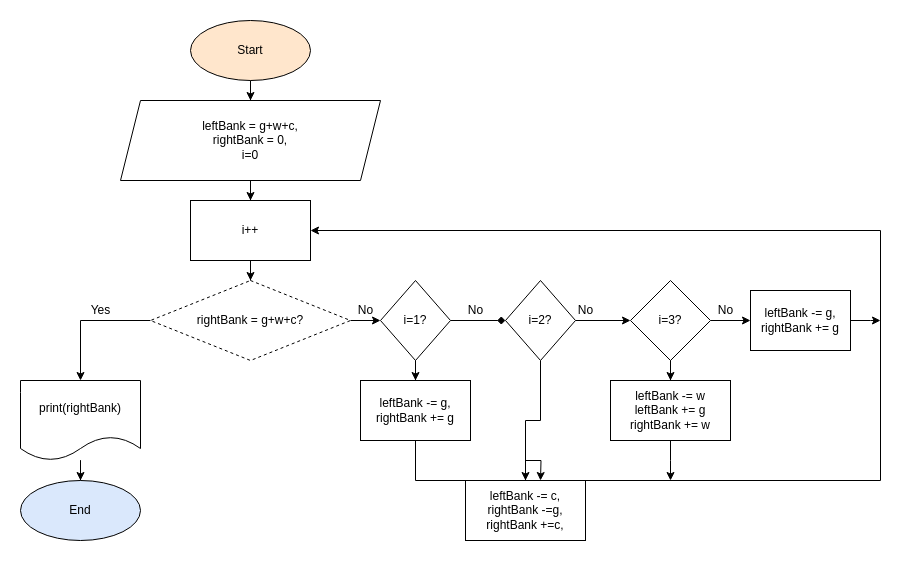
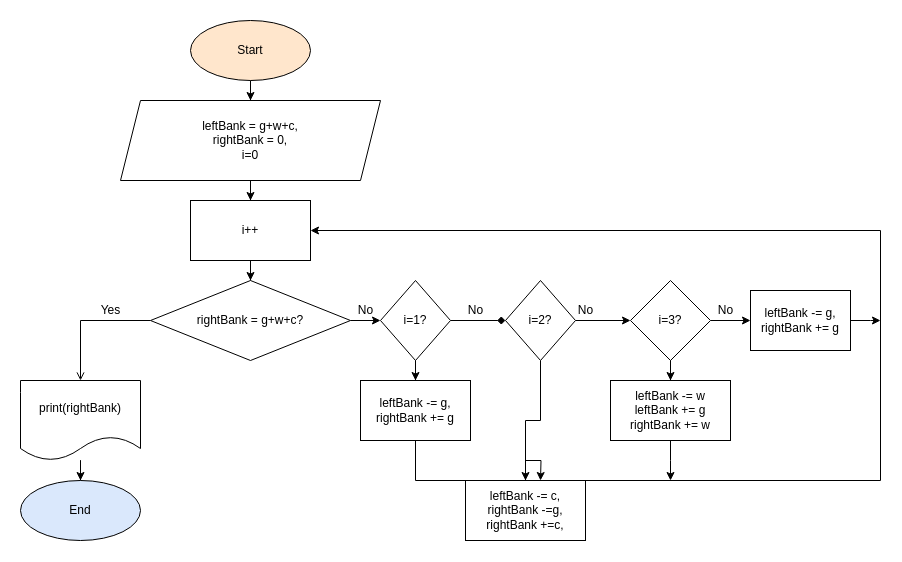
node "Yes": moved (101, 311) -> (111, 311)
node "rightBank = g+w+c?": style dashed -> solid
edge "rightBank = g+w+c?" -> "print(rightBank)": arrowhead classic -> open
